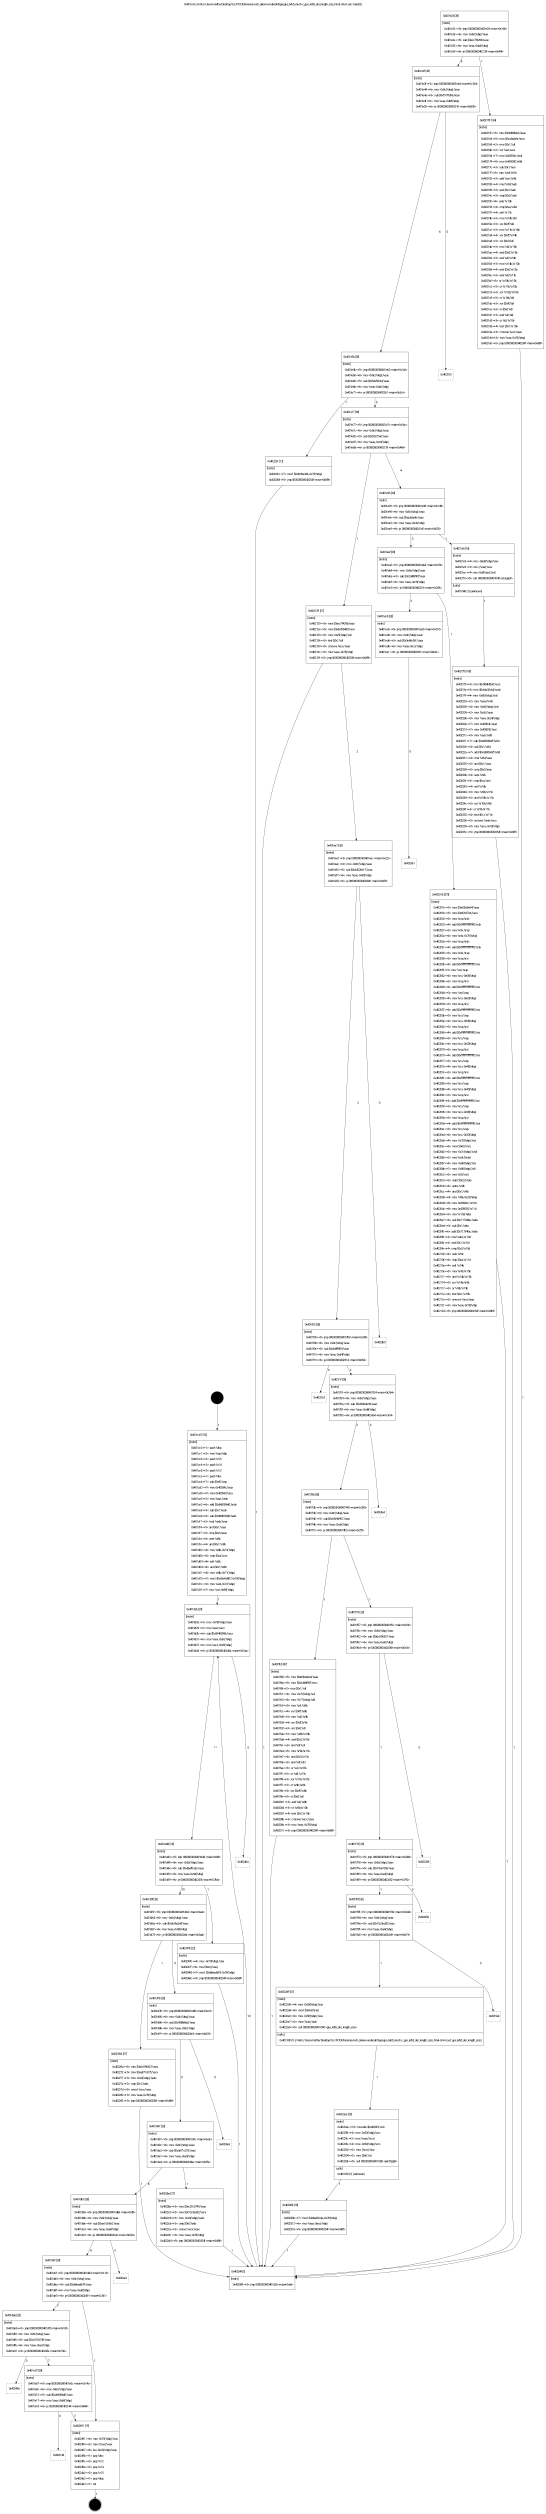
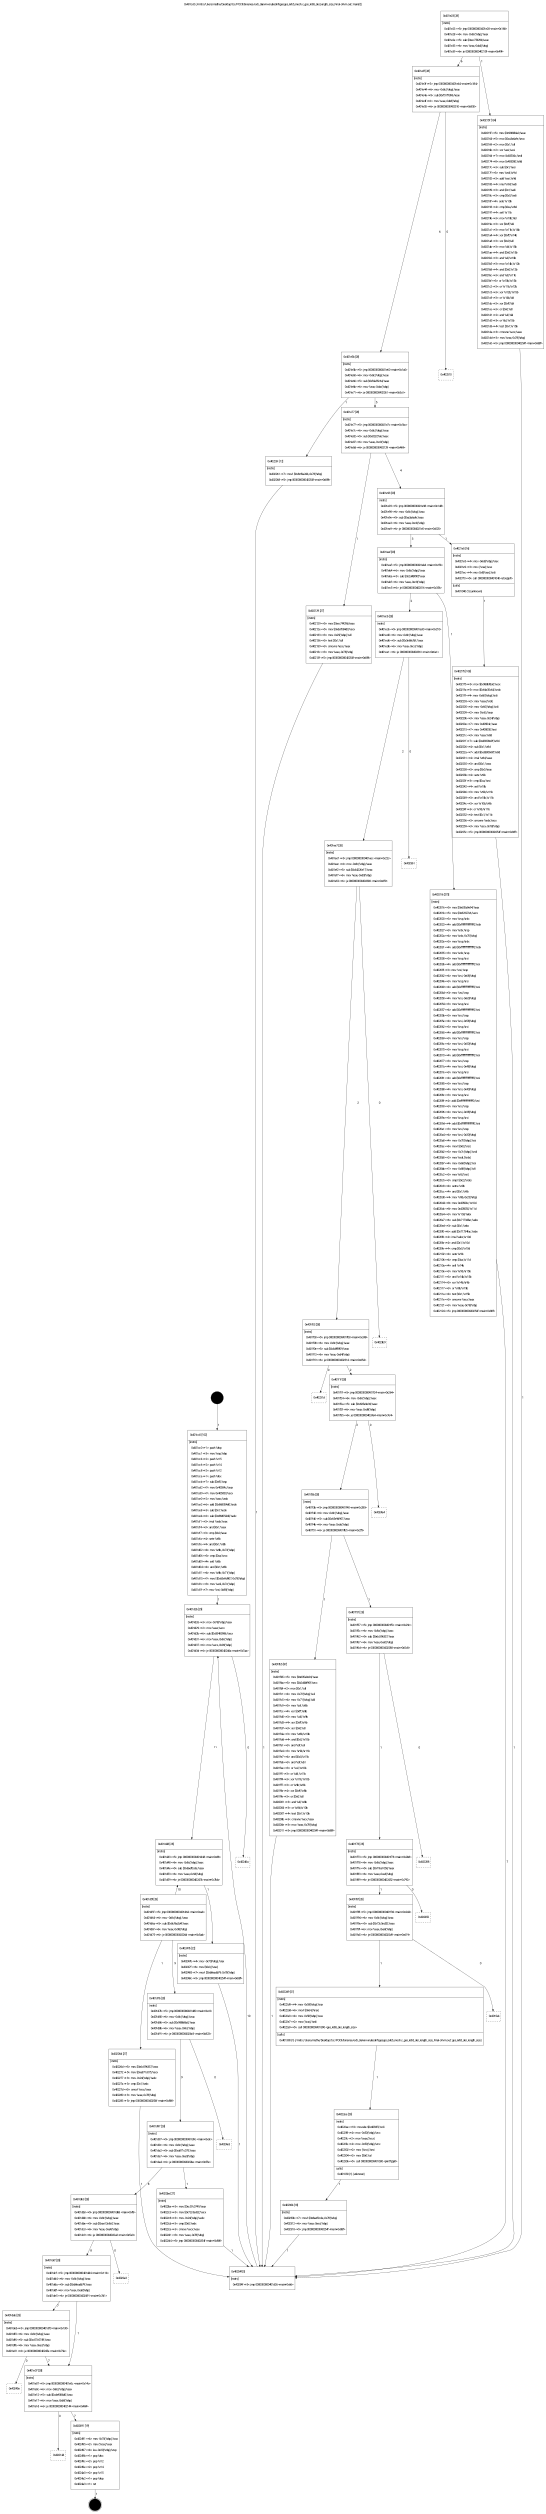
edge "0x402129 [27]" -> "0x401ee7 [28]": now "0x401ecb [28]" -> "0x401ee7 [28]"
edge "0x401d43 [28]" -> "0x401d5f [28]": reversed
edge "0x401dcf [28]" -> "0x402491 [19]": now "0x401dcf [28]" -> "0x401e07 [28]"
